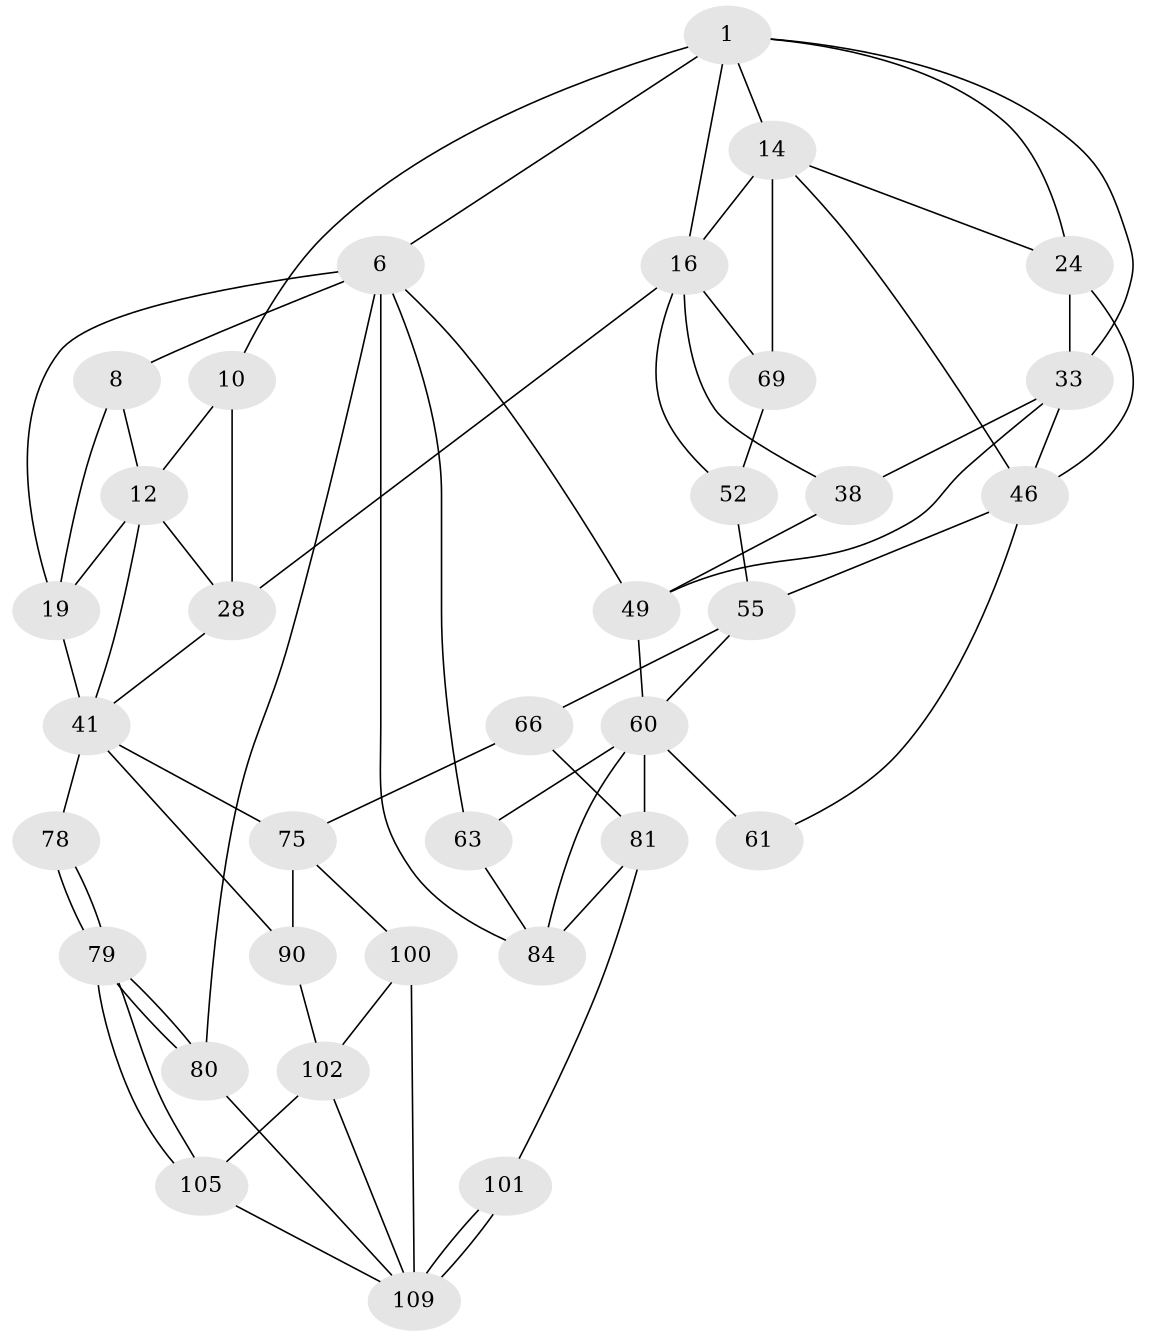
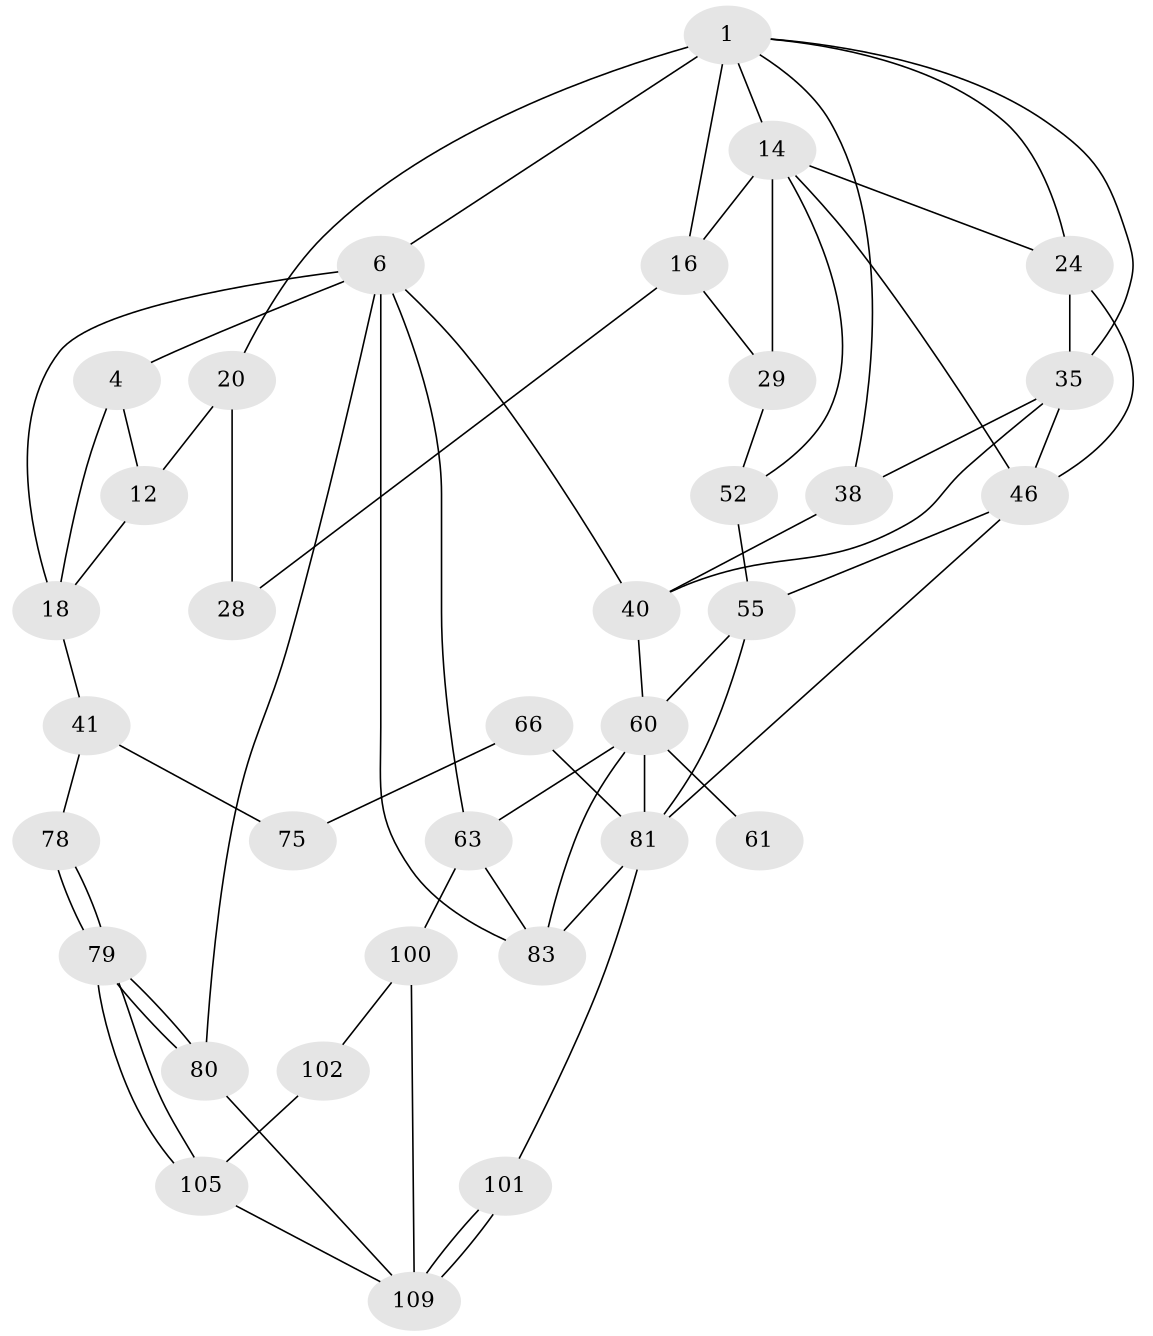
node "8": label "8" -> "4"
node "10": label "10" -> "20"
node "69": label "69" -> "29"
node "33": label "33" -> "35"
edge "16" -- "52": now "14" -- "52"
edge "16" -- "38": now "1" -- "38"
edge "12" -- "28": removed
node "19": label "19" -> "18"
node "49": label "49" -> "40"
edge "12" -- "41": removed
edge "55" -- "66": now "55" -- "81"
edge "28" -- "41": removed
edge "46" -- "61": now "46" -- "81"
edge "75" -- "100": now "63" -- "100"
node "90": removed
node "84": label "84" -> "83"
edge "102" -- "109": removed
